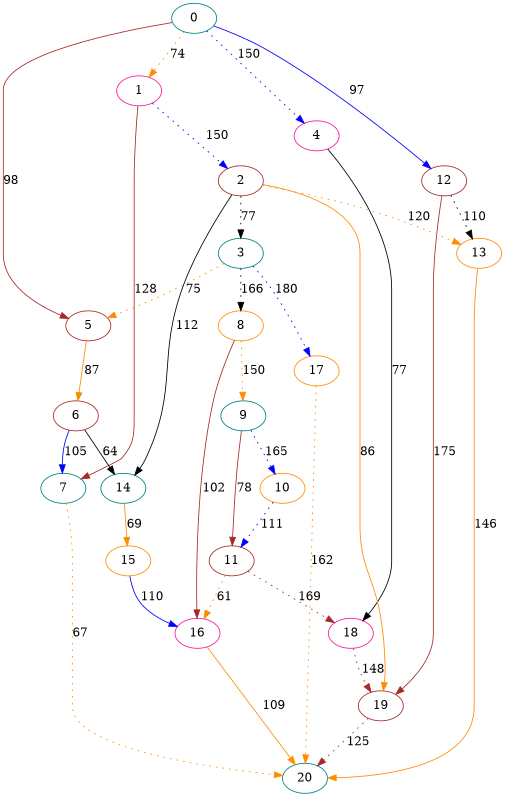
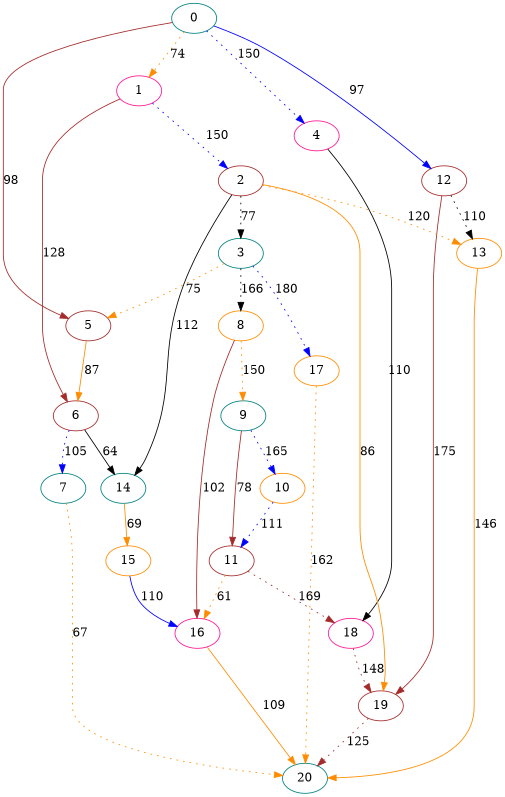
edge "1" -> "7": now "1" -> "6"
edge "4" -> "18": label "77" -> "110"
edge "6" -> "7": style solid -> dotted
